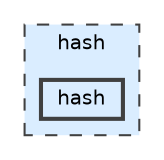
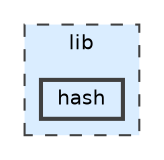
cluster "hash": label "hash" -> "lib"
